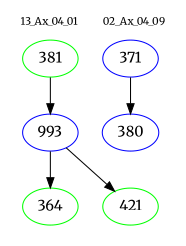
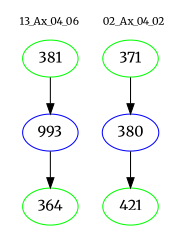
cluster "13_Ax_04_01": label "13_Ax_04_01" -> "13_Ax_04_06"
cluster "02_Ax_04_09": label "02_Ax_04_09" -> "02_Ax_04_02"
node "371": color blue -> green
edge "993" -> "421": now "380" -> "421"
